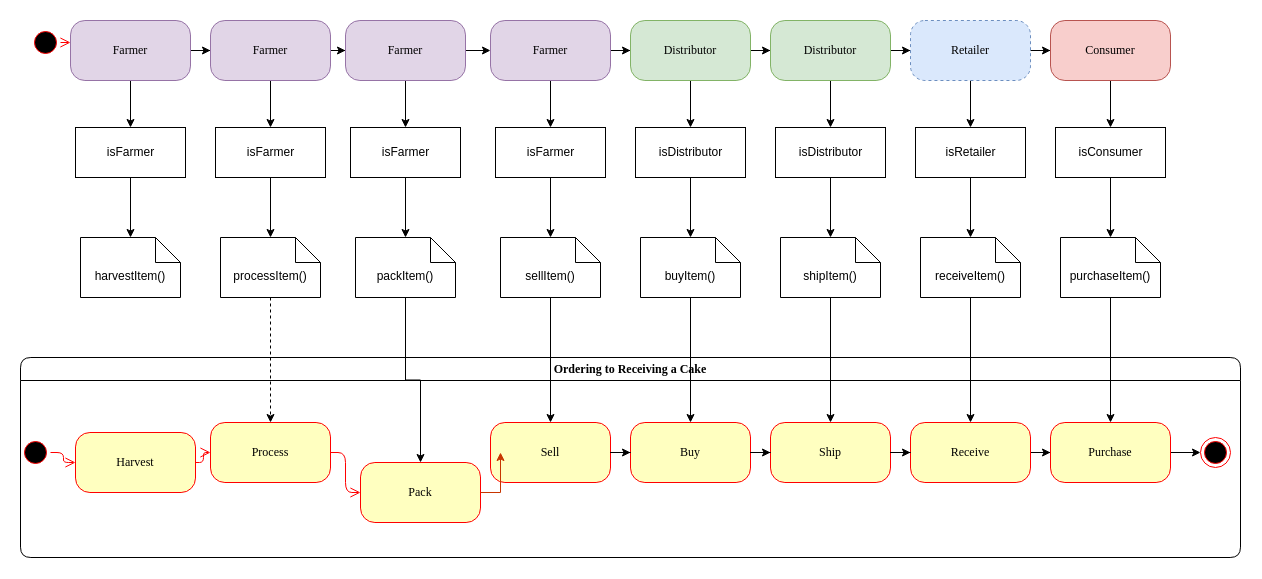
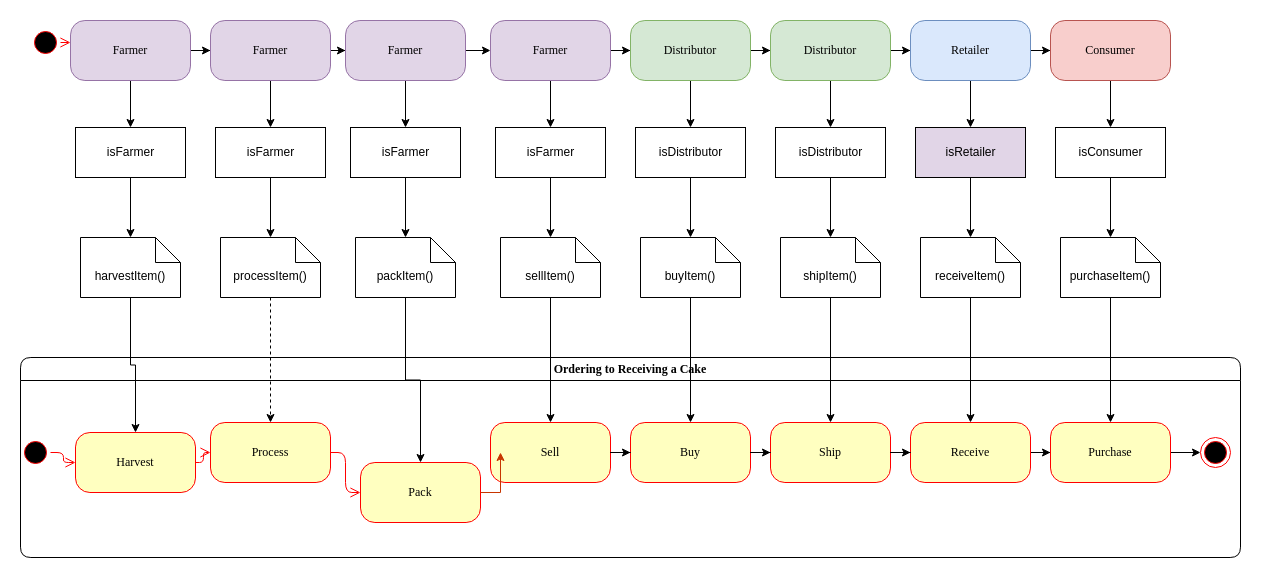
node "Retailer": style dashed -> solid
node "isRetailer": fillcolor #ffffff -> #e1d5e7
edge "harvestItem()" -> "Harvest": added
